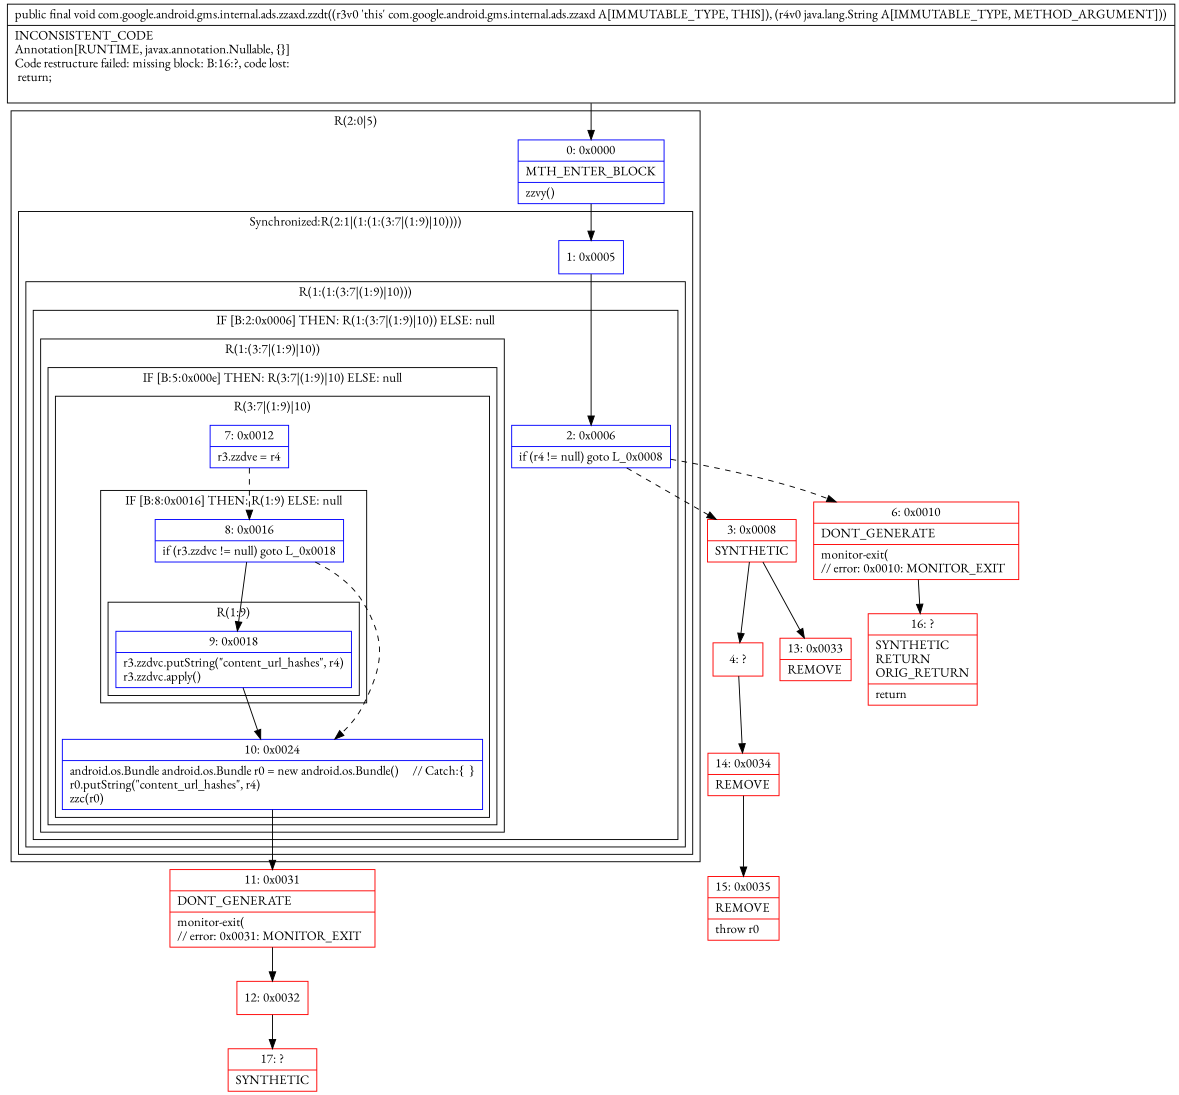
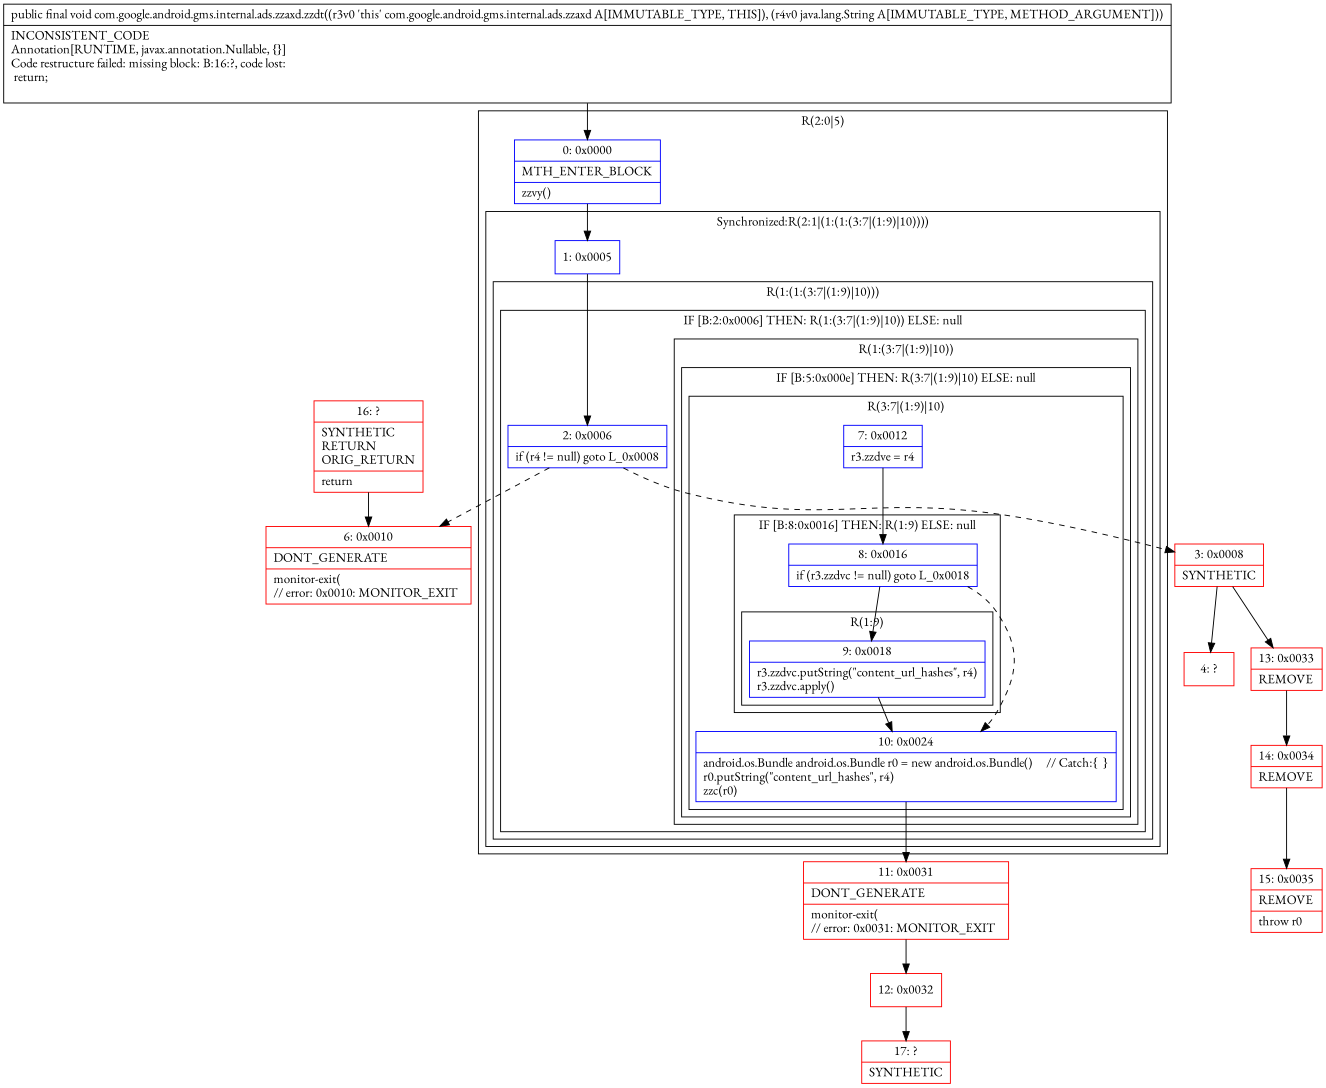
edge "7: 0x0012" -> "8: 0x0016": style dashed -> solid
edge "6: 0x0010" -> "16: ?": reversed
edge "4: ?" -> "14: 0x0034": now "13: 0x0033" -> "14: 0x0034"
